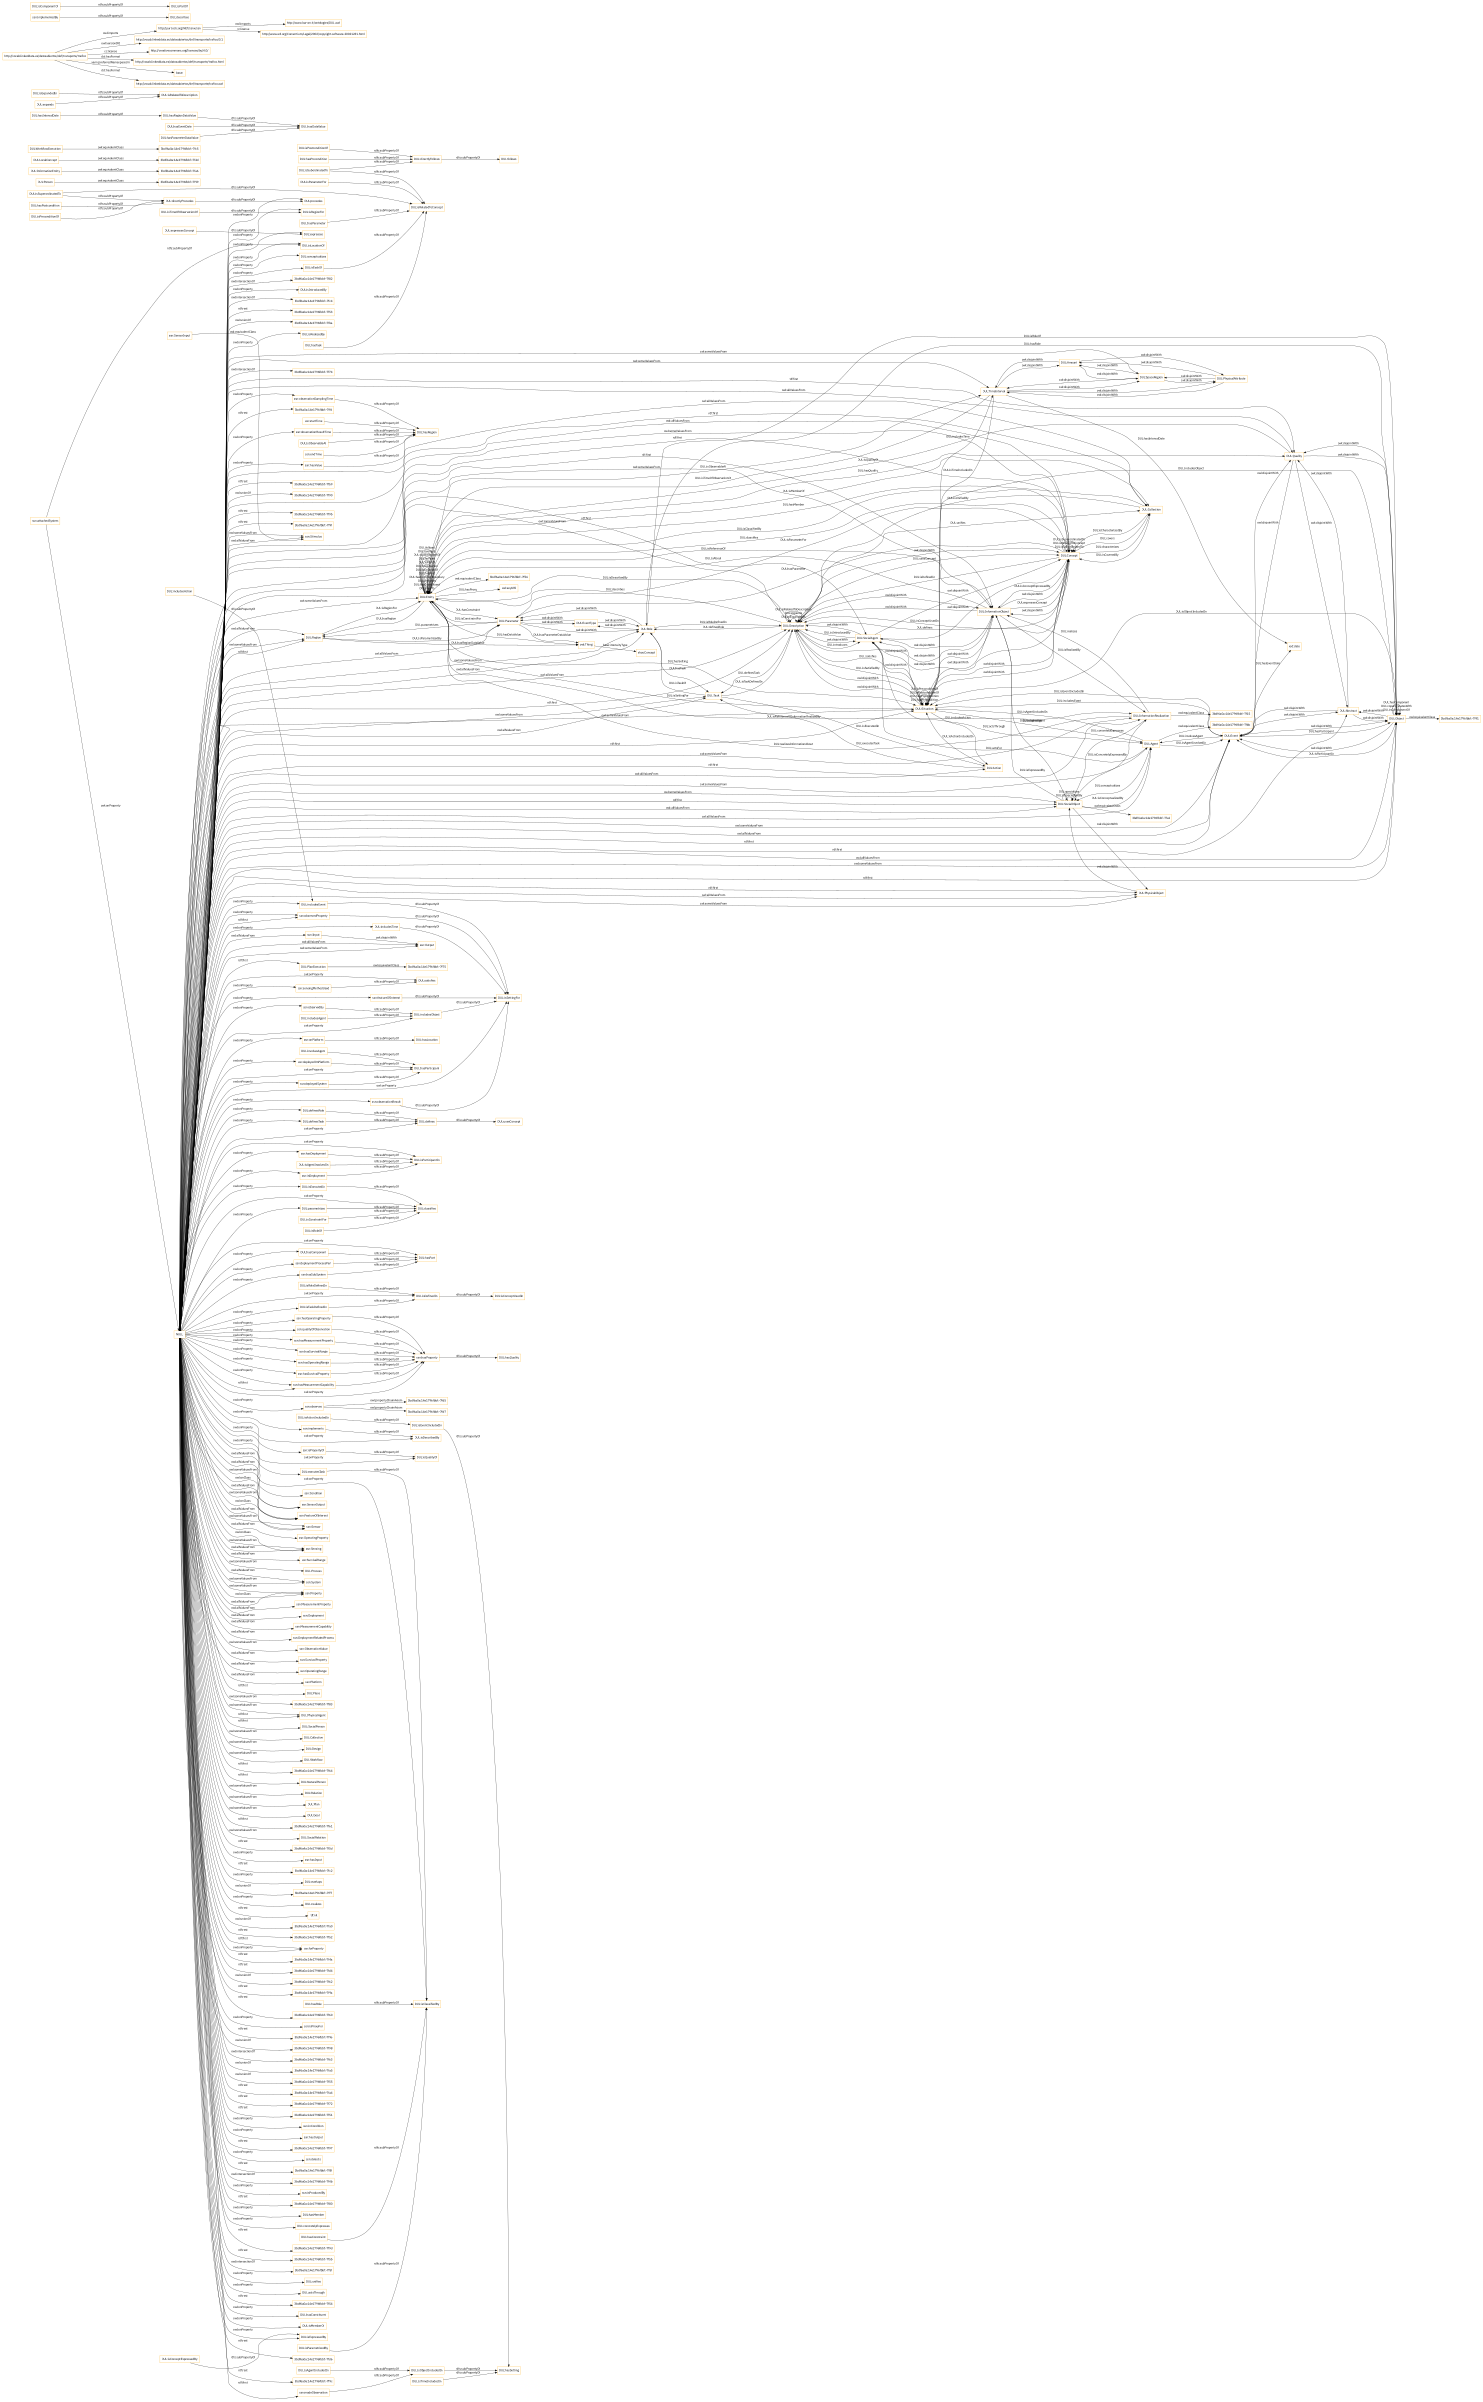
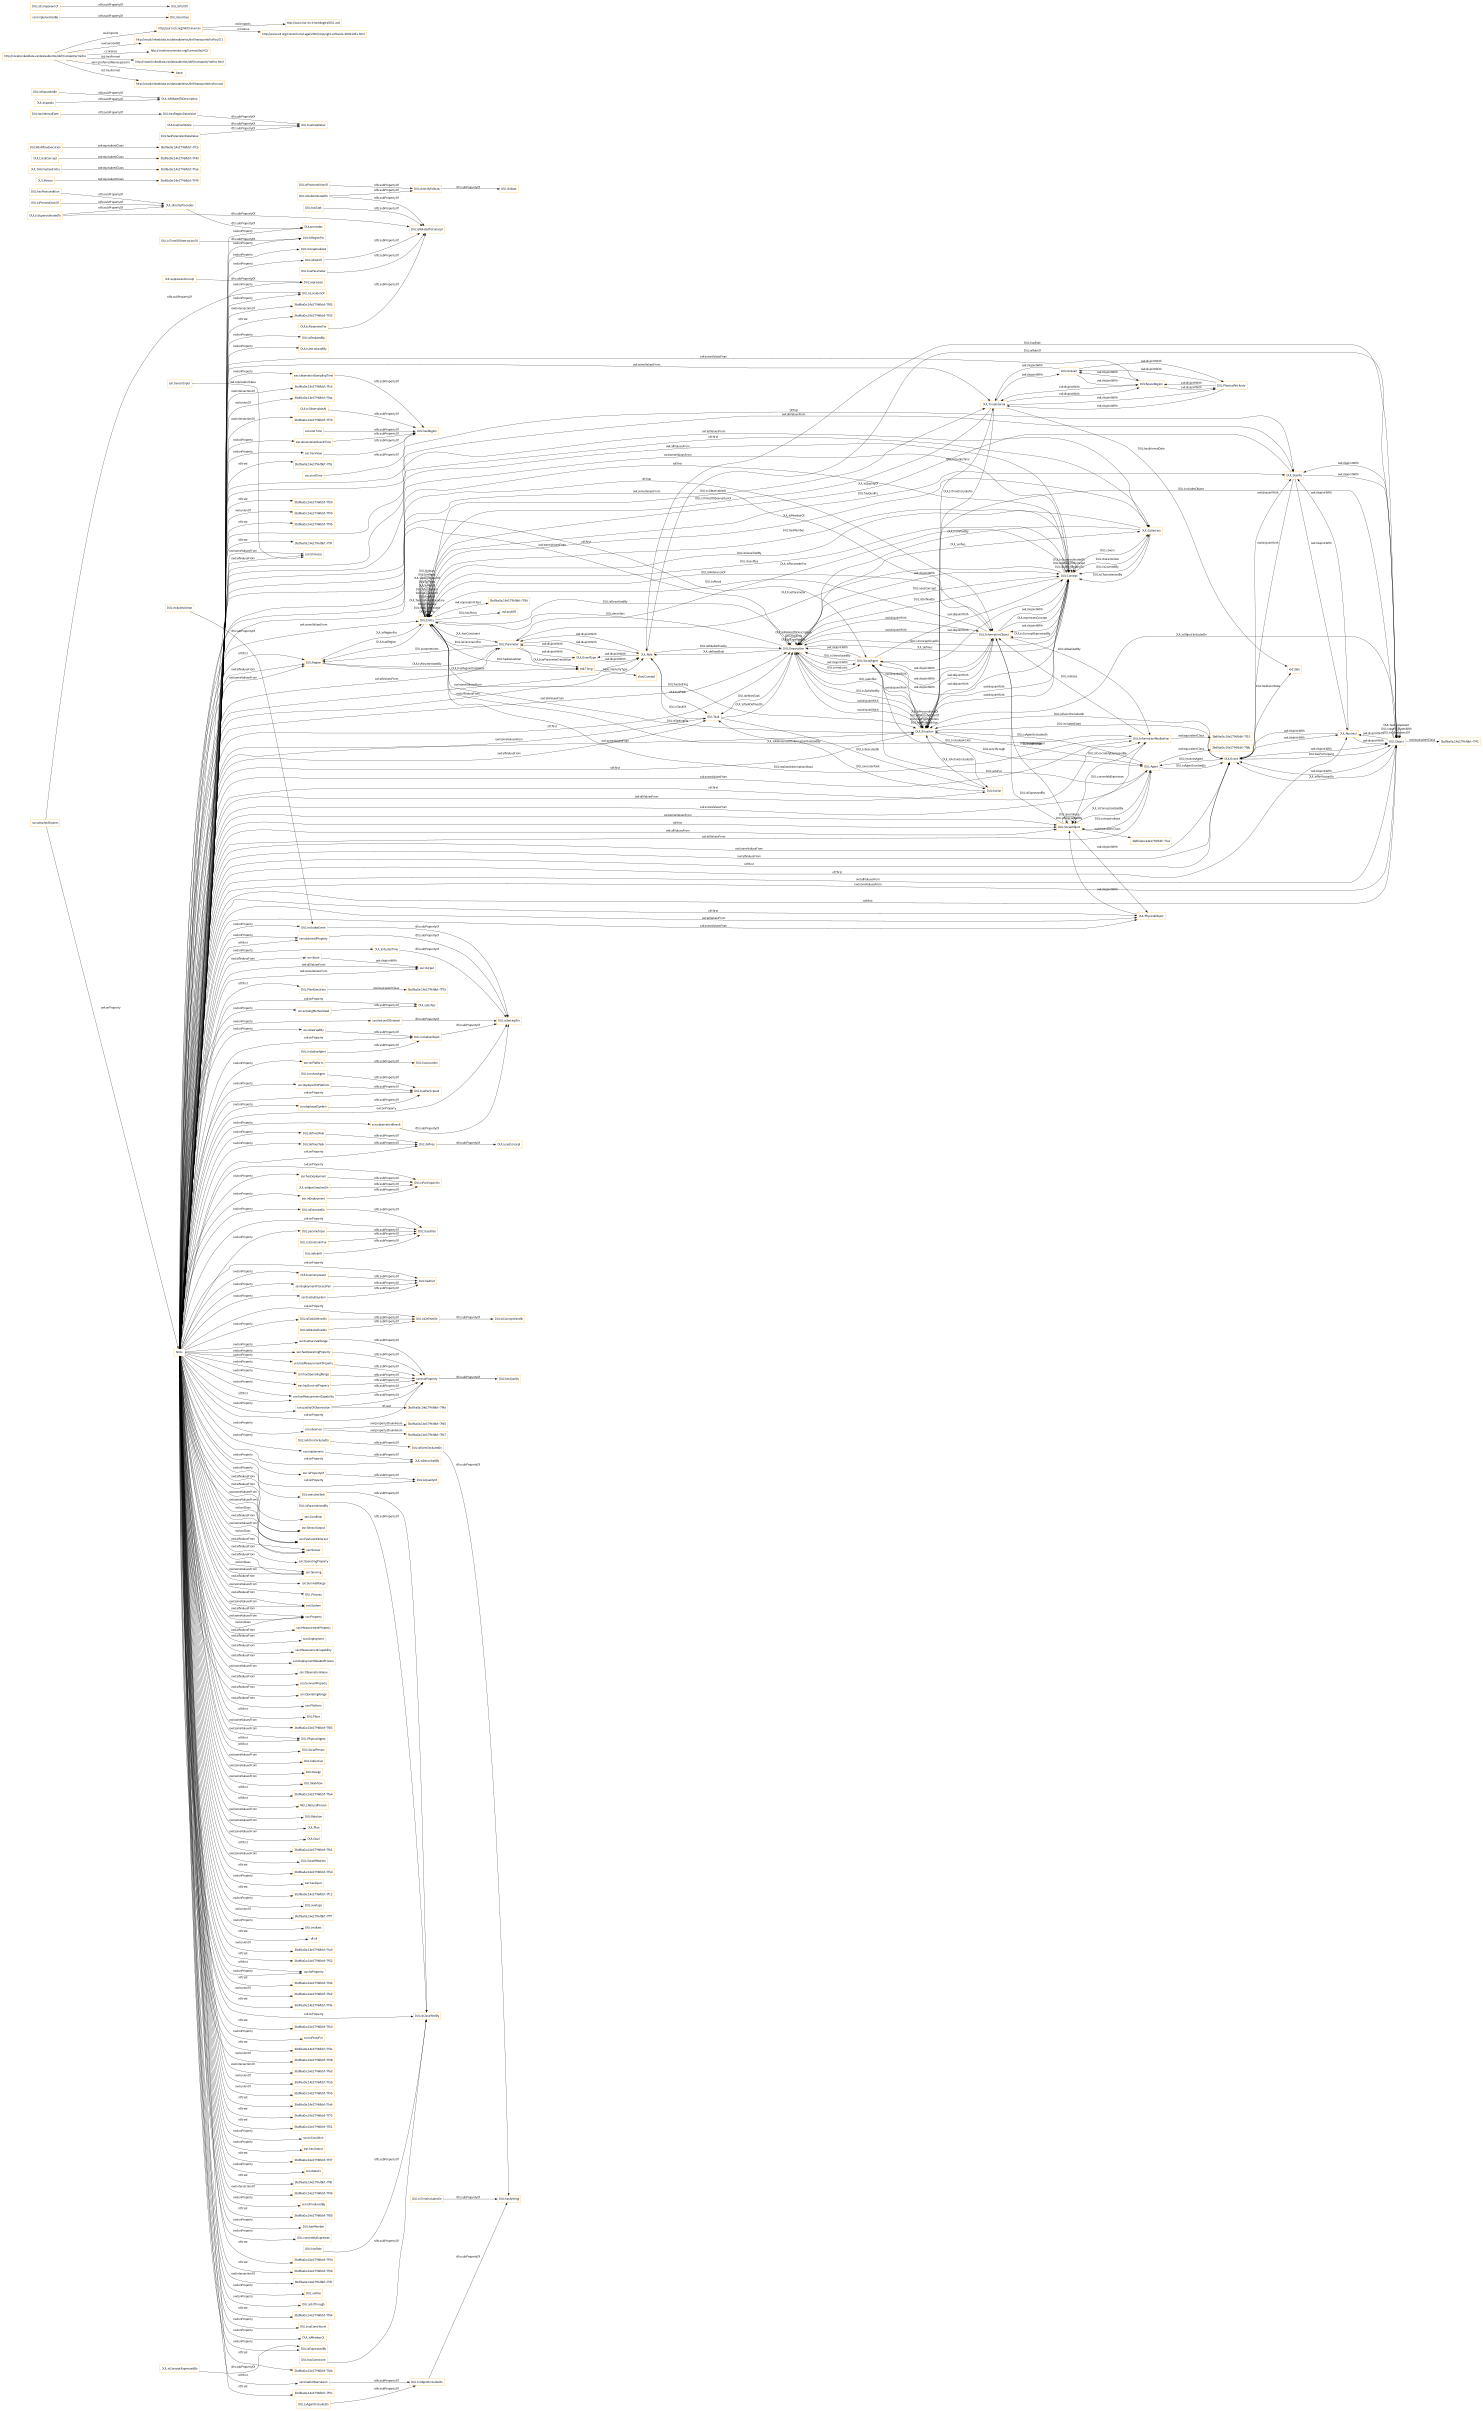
node "DUL:hasPrecondition": removed
edge "NULL" -> "3bdf6a0a:14e1796fbbf:-7f4a": now "ssn:qualityOfObservation" -> "3bdf6a0a:14e1796fbbf:-7f4a"
node "DUL:NaturalPerson": label "DUL:NaturalPerson" -> "NULL:NaturalPerson"
